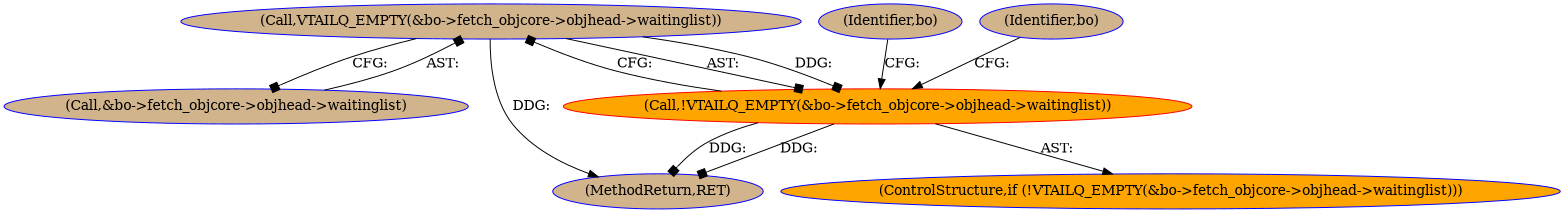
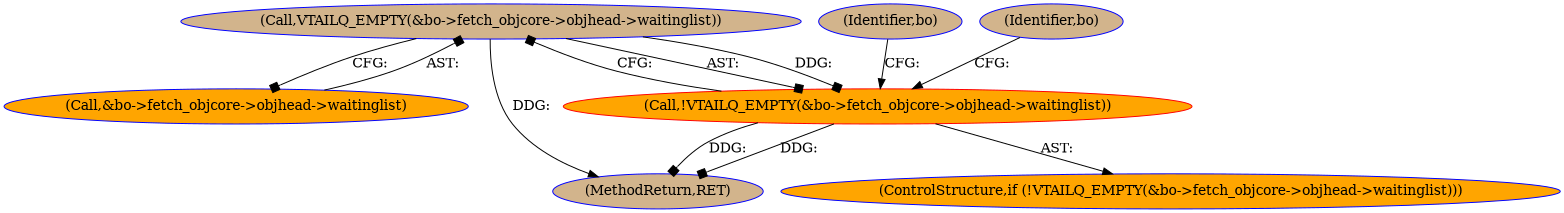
node "(Call,&bo->fetch_objcore->objhead->waitinglist)": fillcolor tan -> orange
